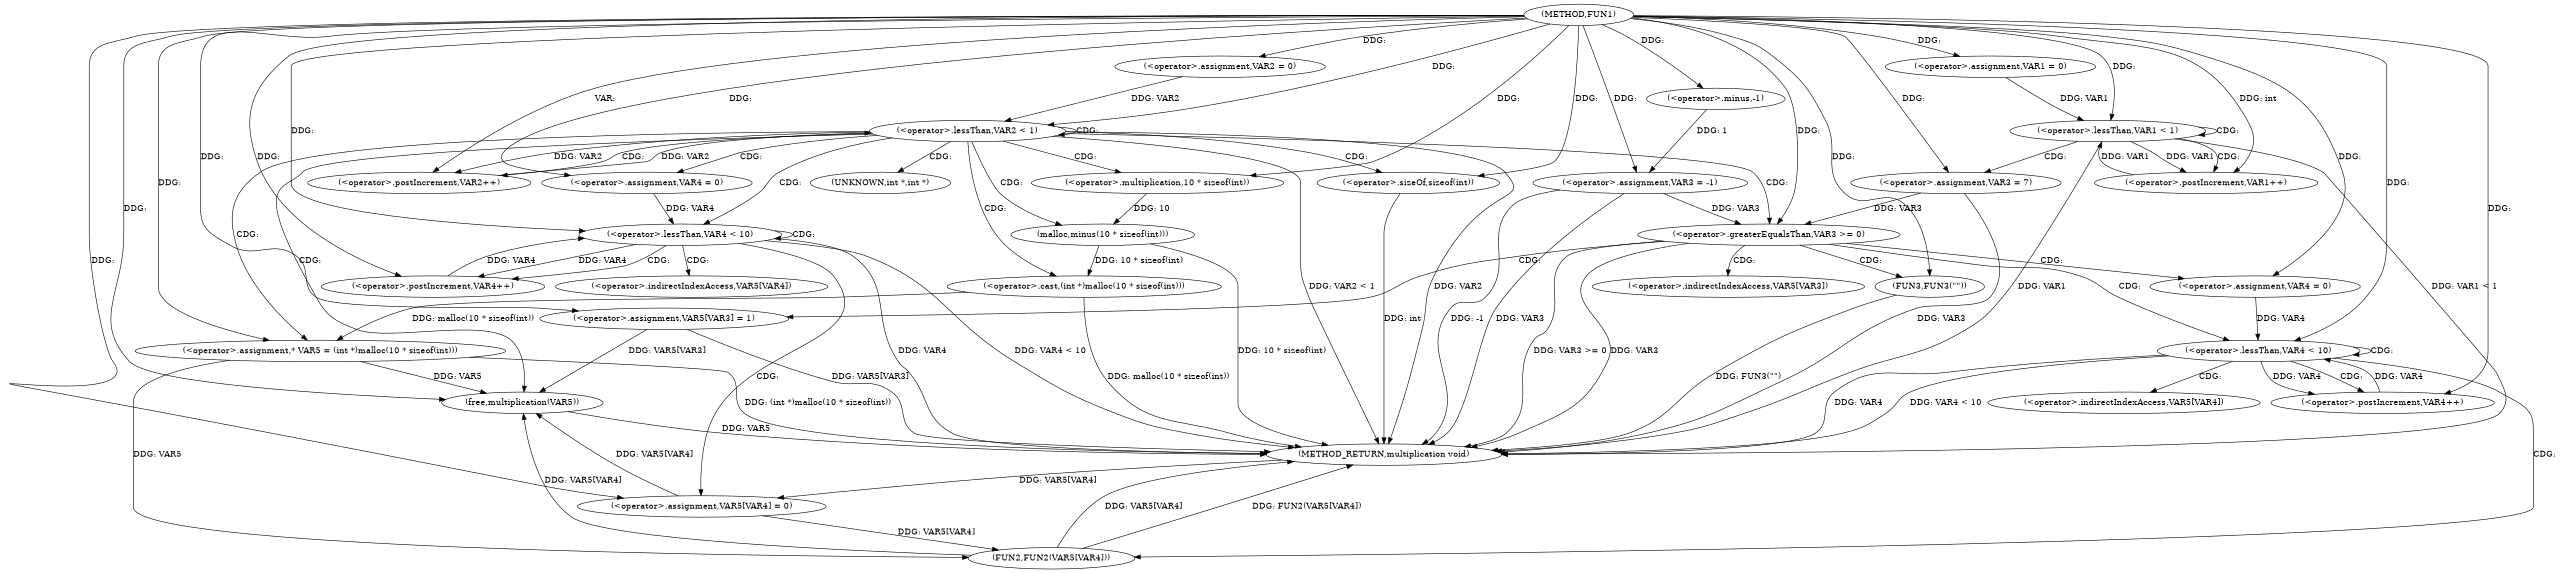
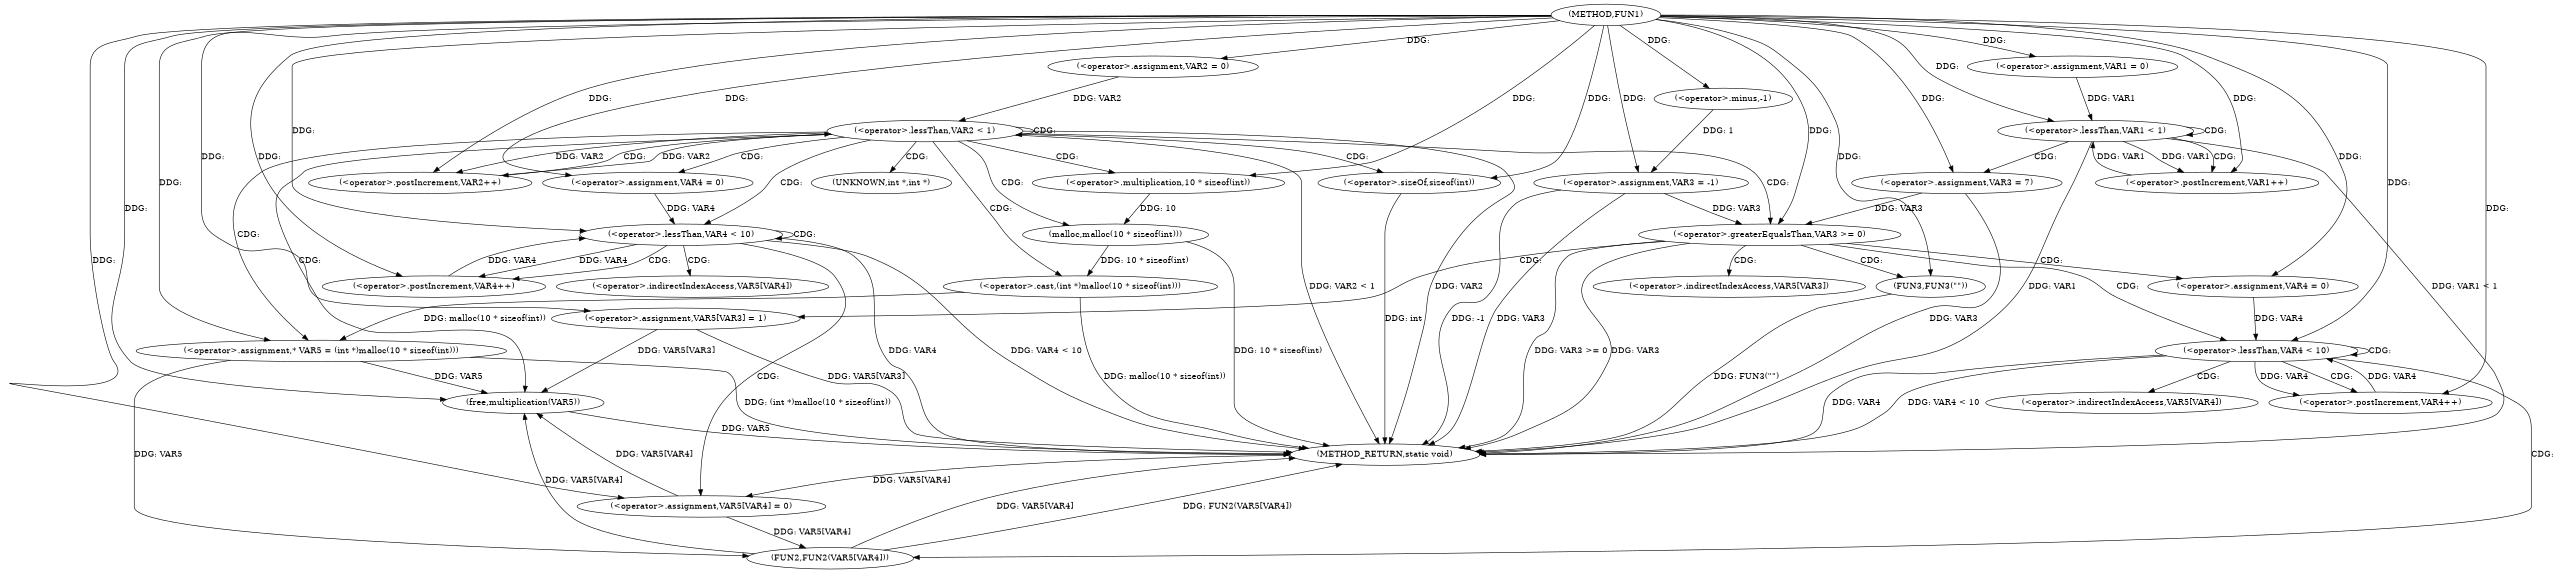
edge "(METHOD,FUN1)" -> "(<operator>.lessThan,VAR2 < 1)": removed, label "DDG:"
edge "(METHOD,FUN1)" -> "(<operator>.postIncrement,VAR2++)": label "VAR: " -> "DDG: "
edge "(METHOD,FUN1)" -> "(<operator>.postIncrement,VAR1++)": label "DDG: int" -> "DDG: "
node "(malloc,minus(10 * sizeof(int)))": label "(malloc,minus(10 * sizeof(int)))" -> "(malloc,malloc(10 * sizeof(int)))"
node "(METHOD_RETURN,multiplication void)": label "(METHOD_RETURN,multiplication void)" -> "(METHOD_RETURN,static void)"
